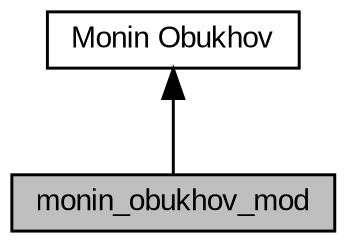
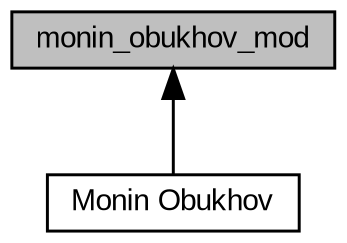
edge "monin_obukhov_mod" -> "Monin Obukhov": reversed
